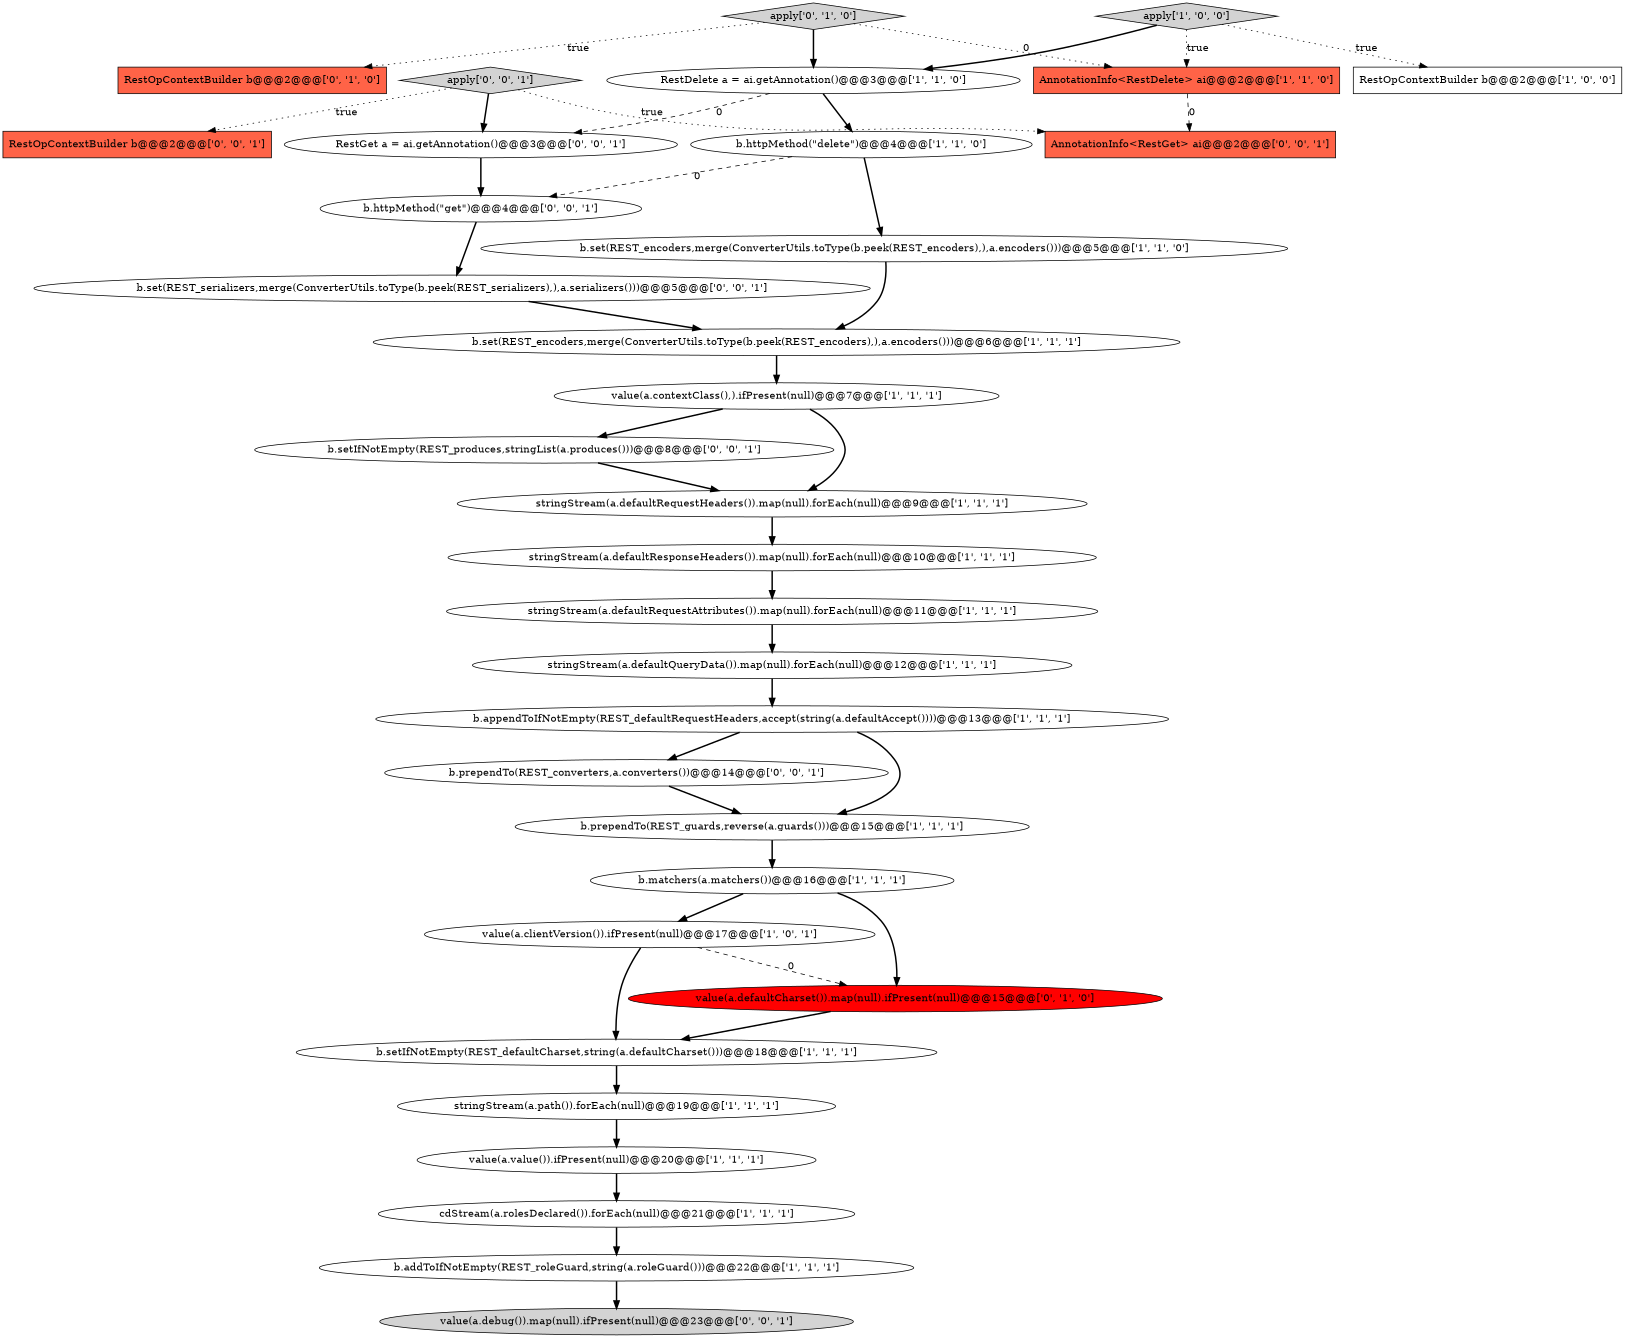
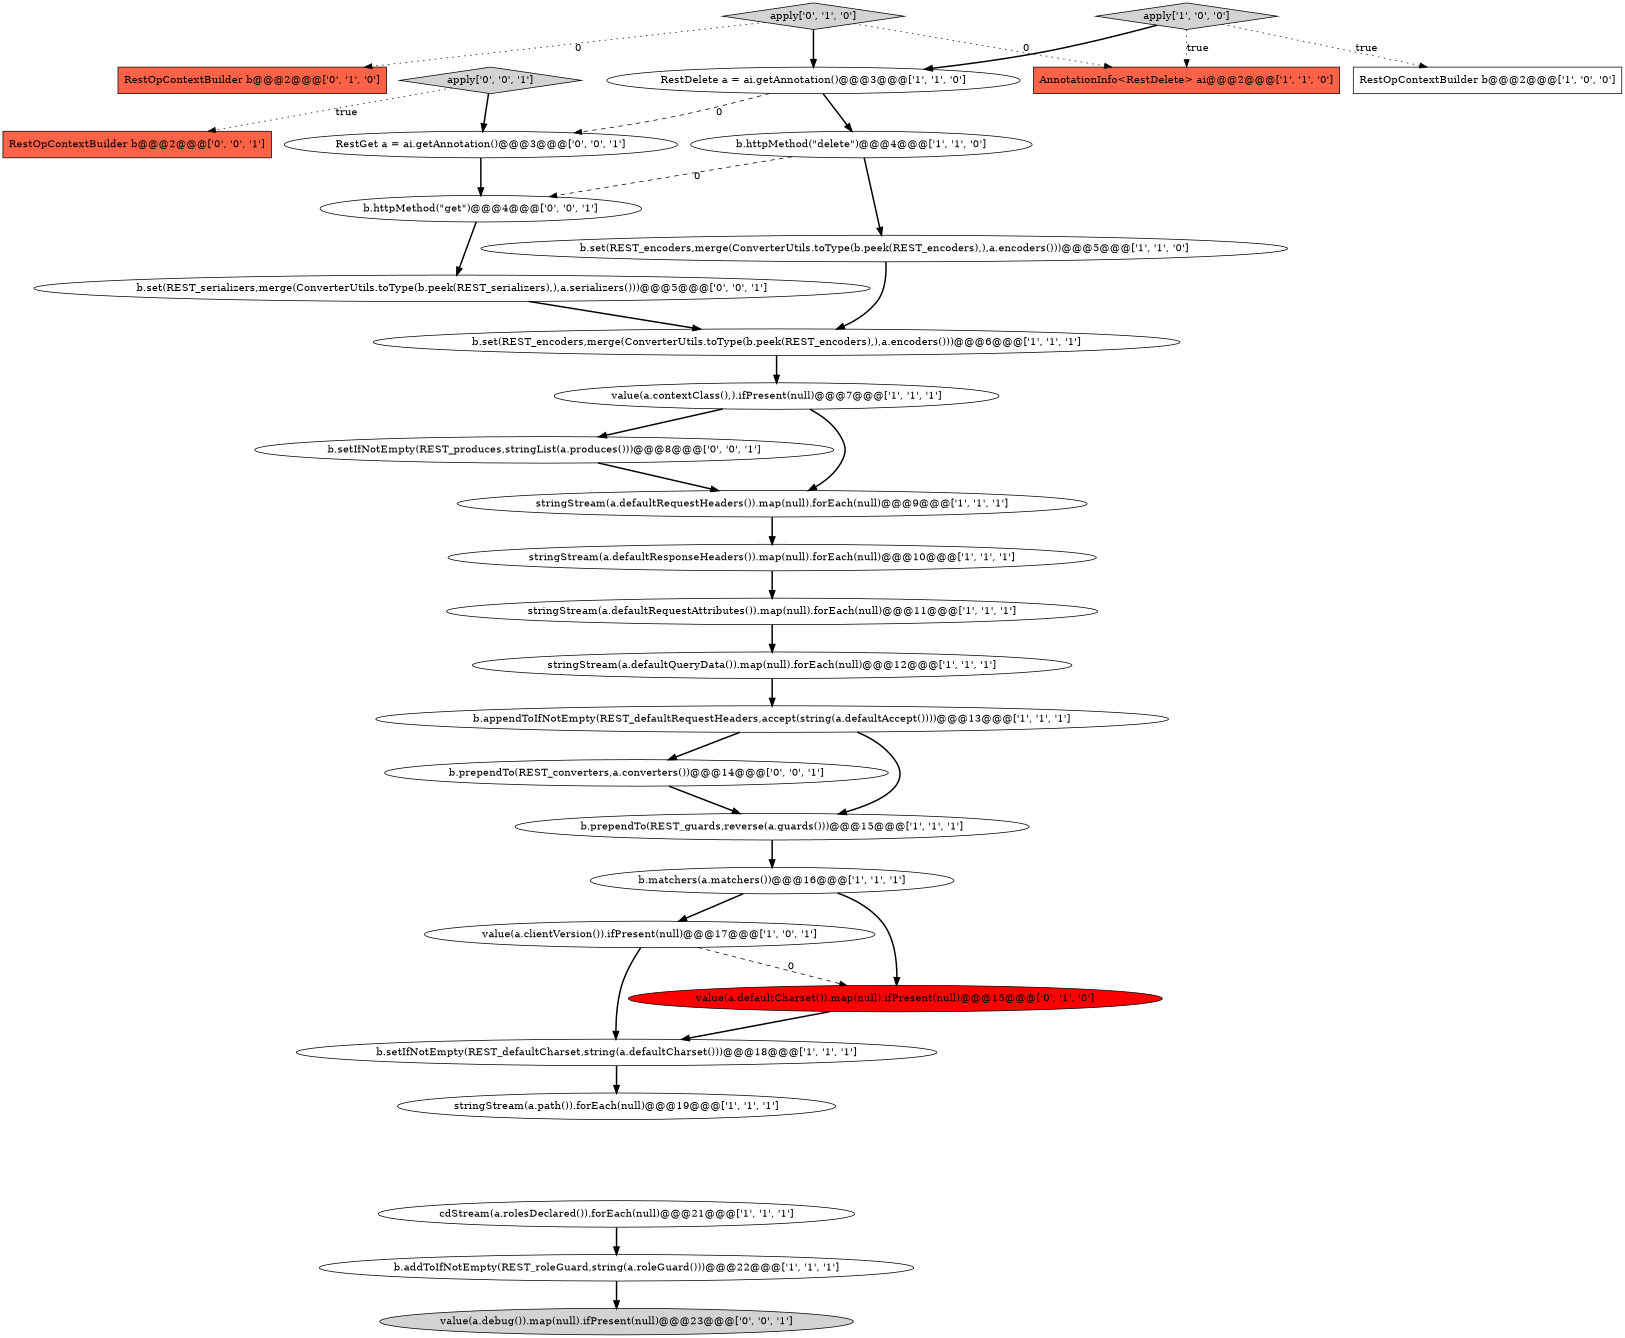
edge "apply['0', '1', '0']" -> "RestOpContextBuilder b@@@2@@@['0', '1', '0']": label "true" -> "0"
node "AnnotationInfo<RestGet> ai@@@2@@@['0', '0', '1']": removed
node "value(a.value()).ifPresent(null)@@@20@@@['1', '1', '1']": removed
